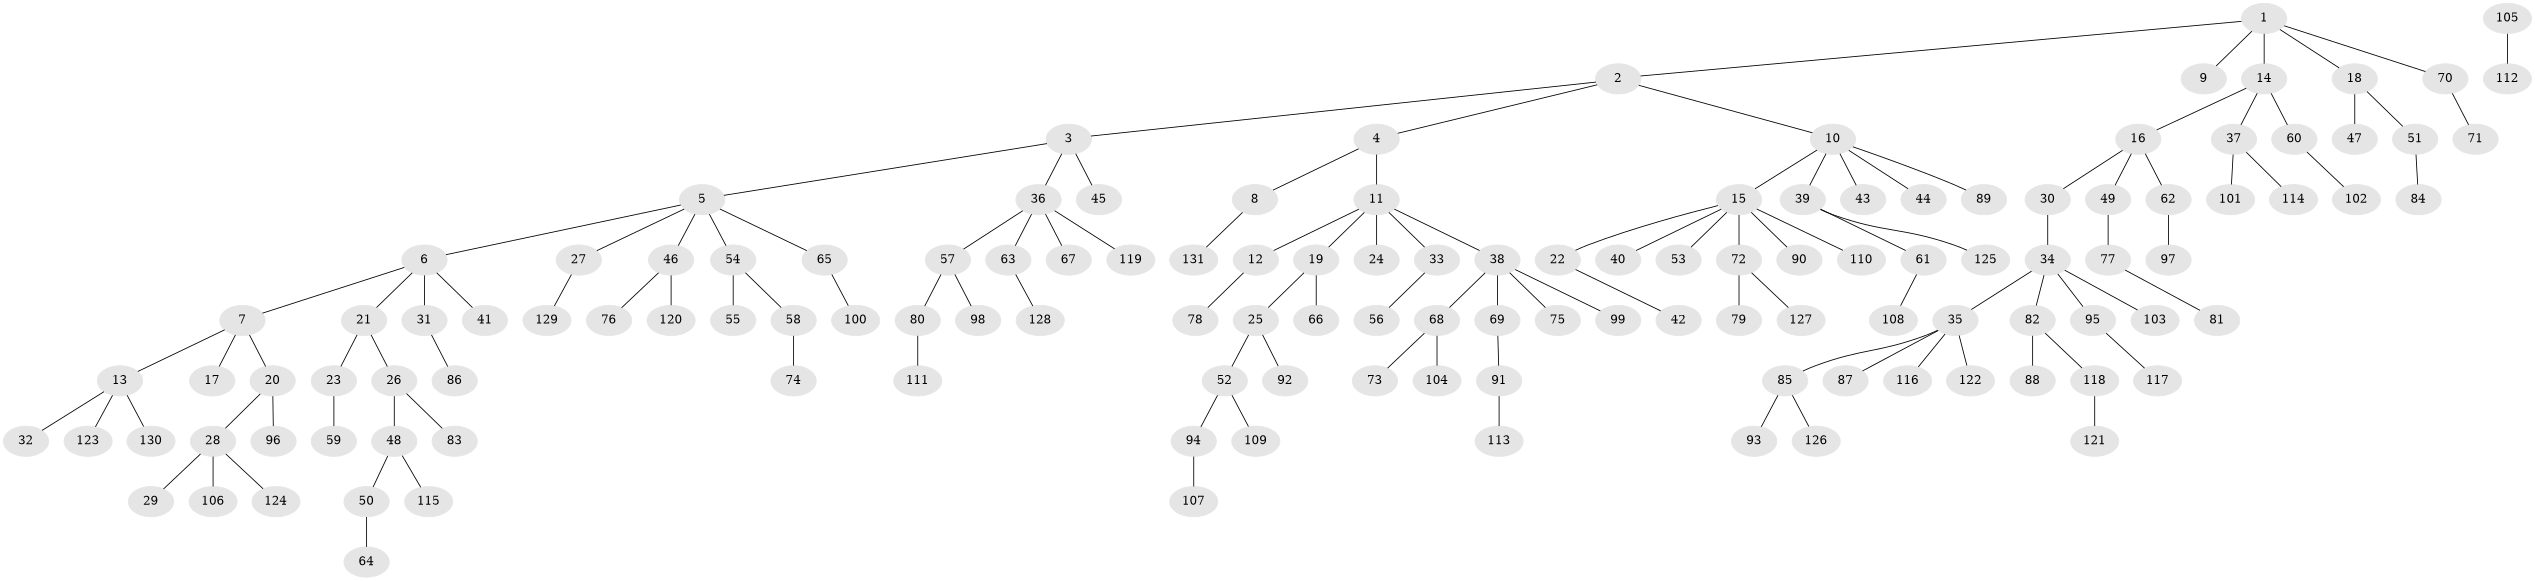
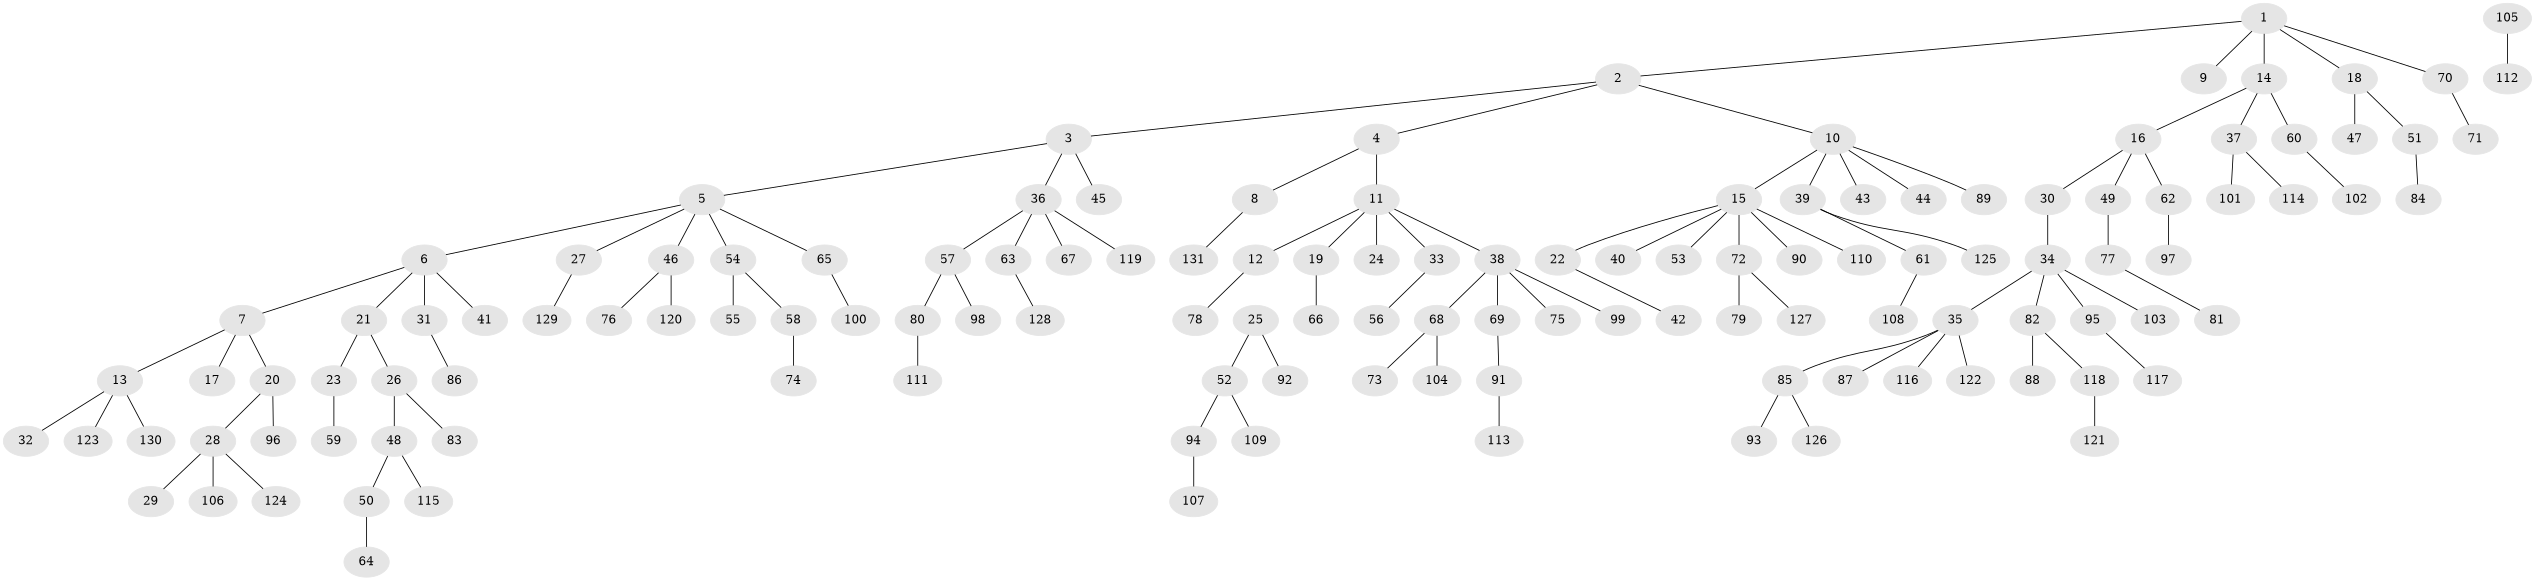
edge "19" -- "25": removed
